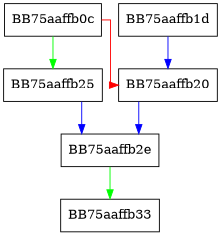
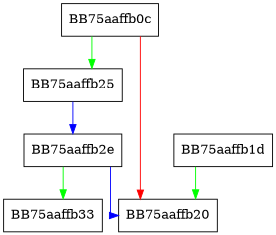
edge "BB75aaffb1d" -> "BB75aaffb20": color blue -> green
edge "BB75aaffb20" -> "BB75aaffb2e": reversed
